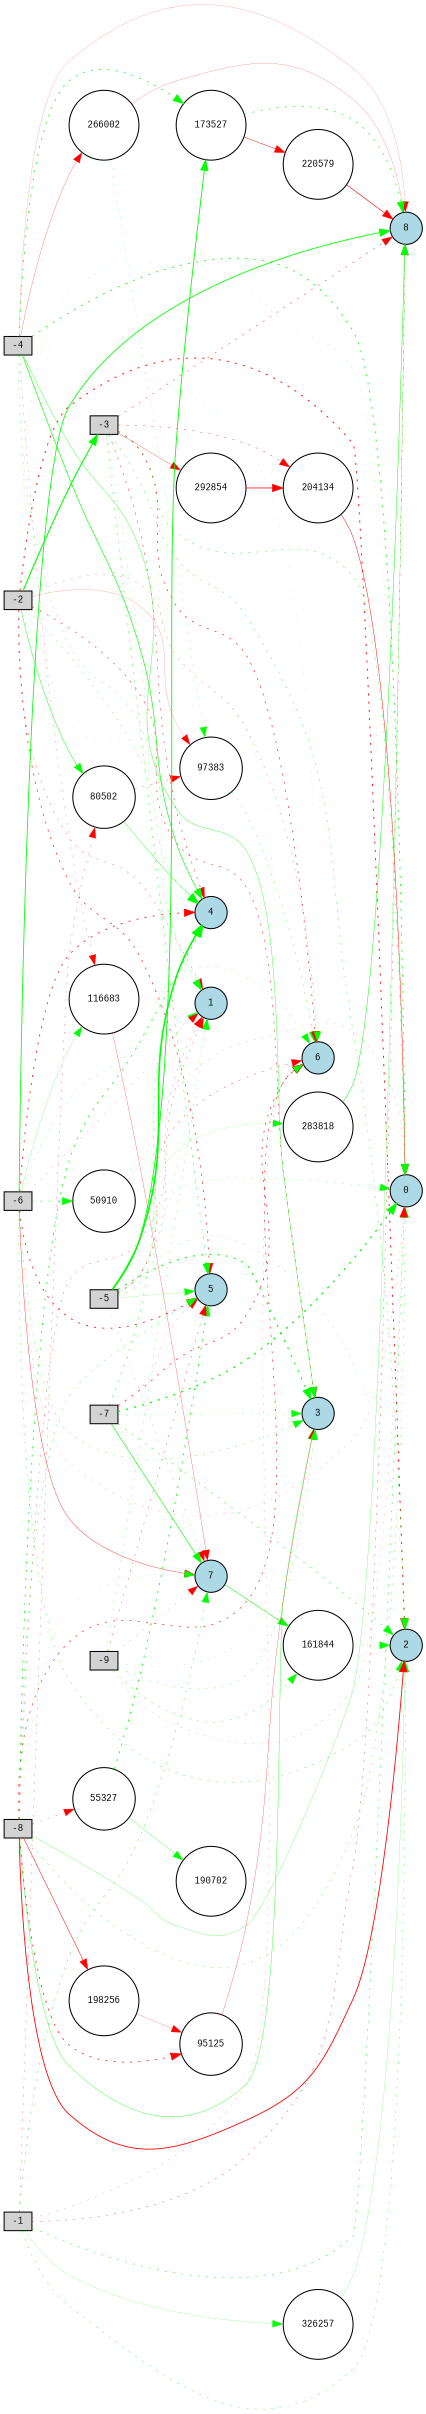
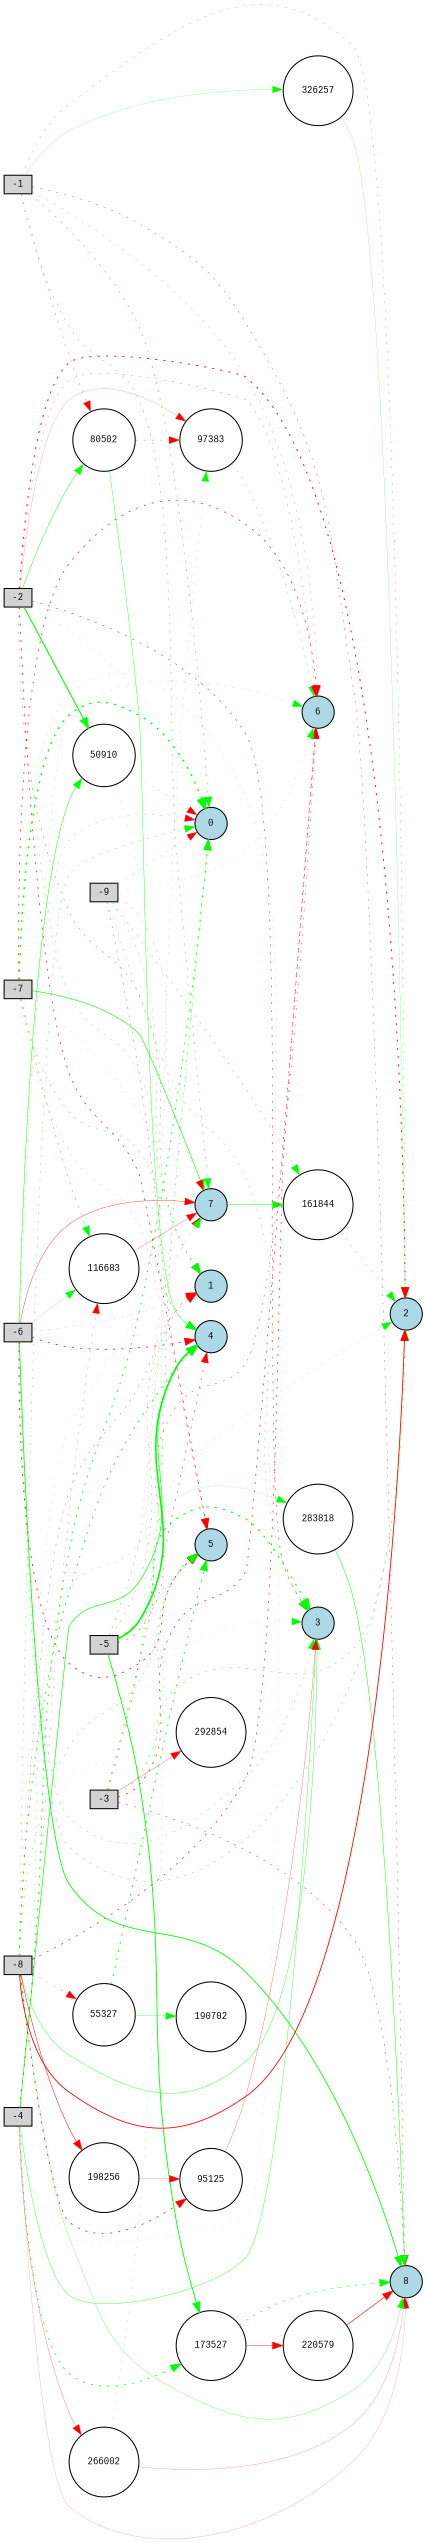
node "204134": removed
edge "-2" -> "-3": now "-2" -> "50910"
edge "-6" -> "50910": style dotted -> solid
edge "-7" -> "2": now "-7" -> "116683"
